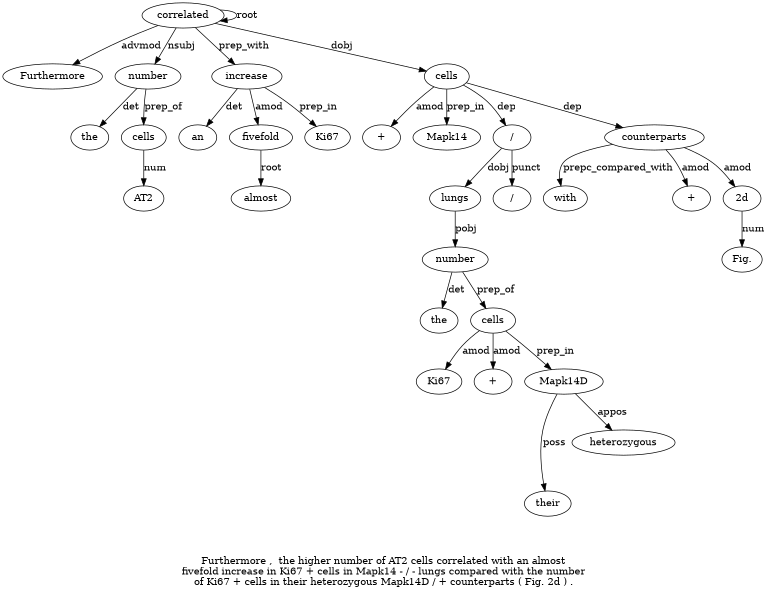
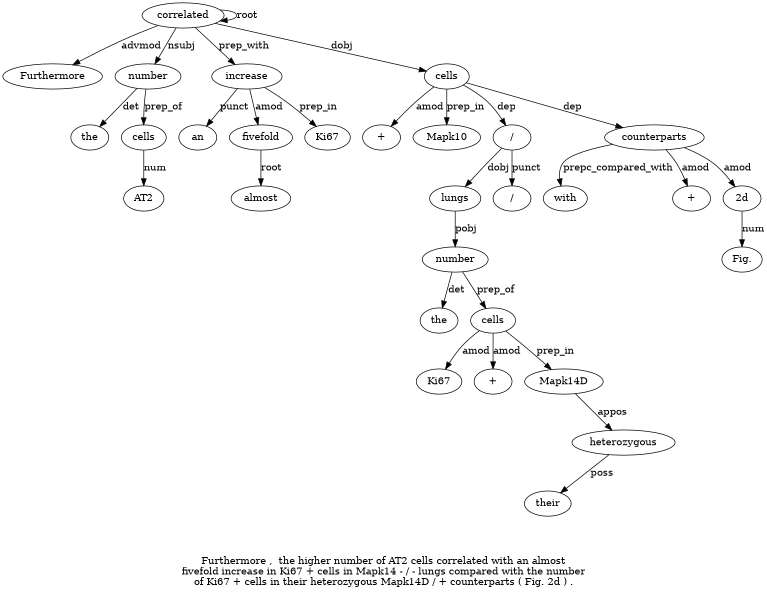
edge "increase" -> "an": label "det" -> "punct"
node "Mapk14": label "Mapk14" -> "Mapk10"
edge "Mapk14D" -> "their": now "heterozygous" -> "their"
